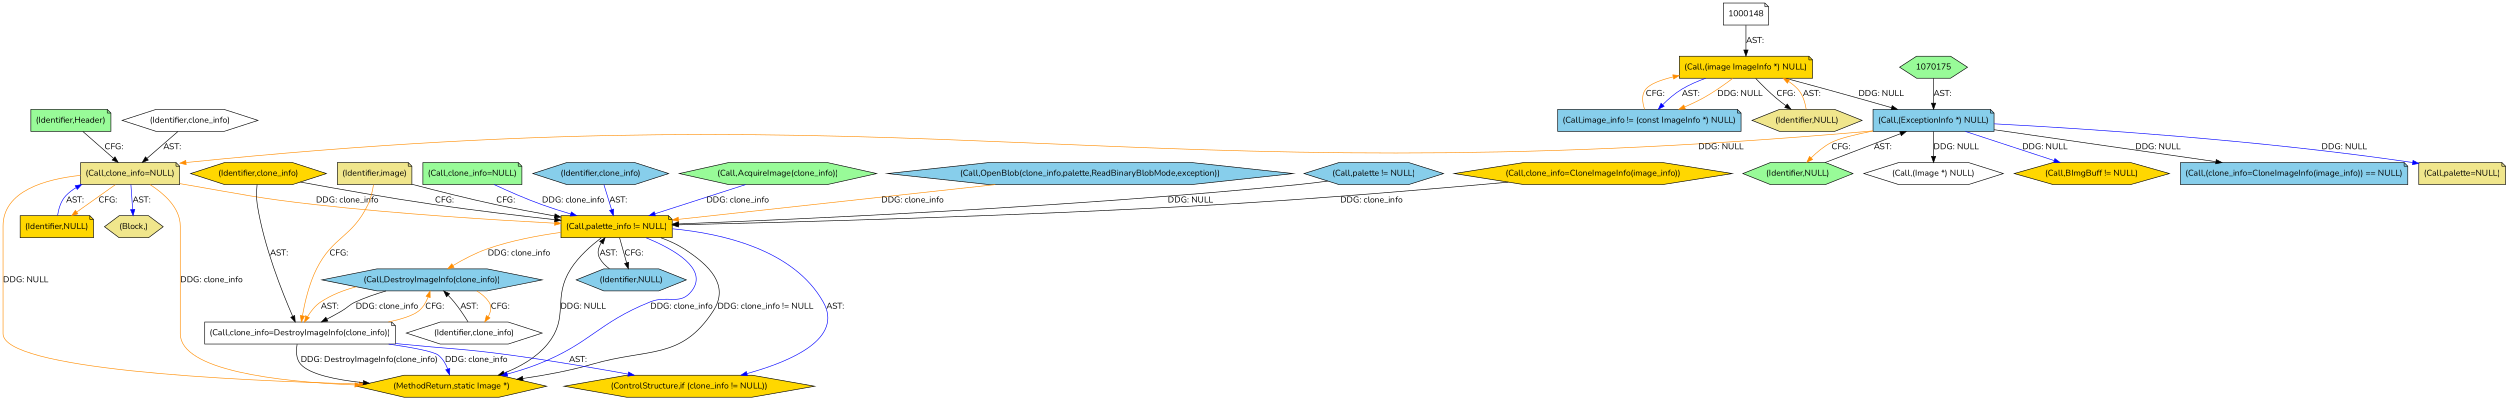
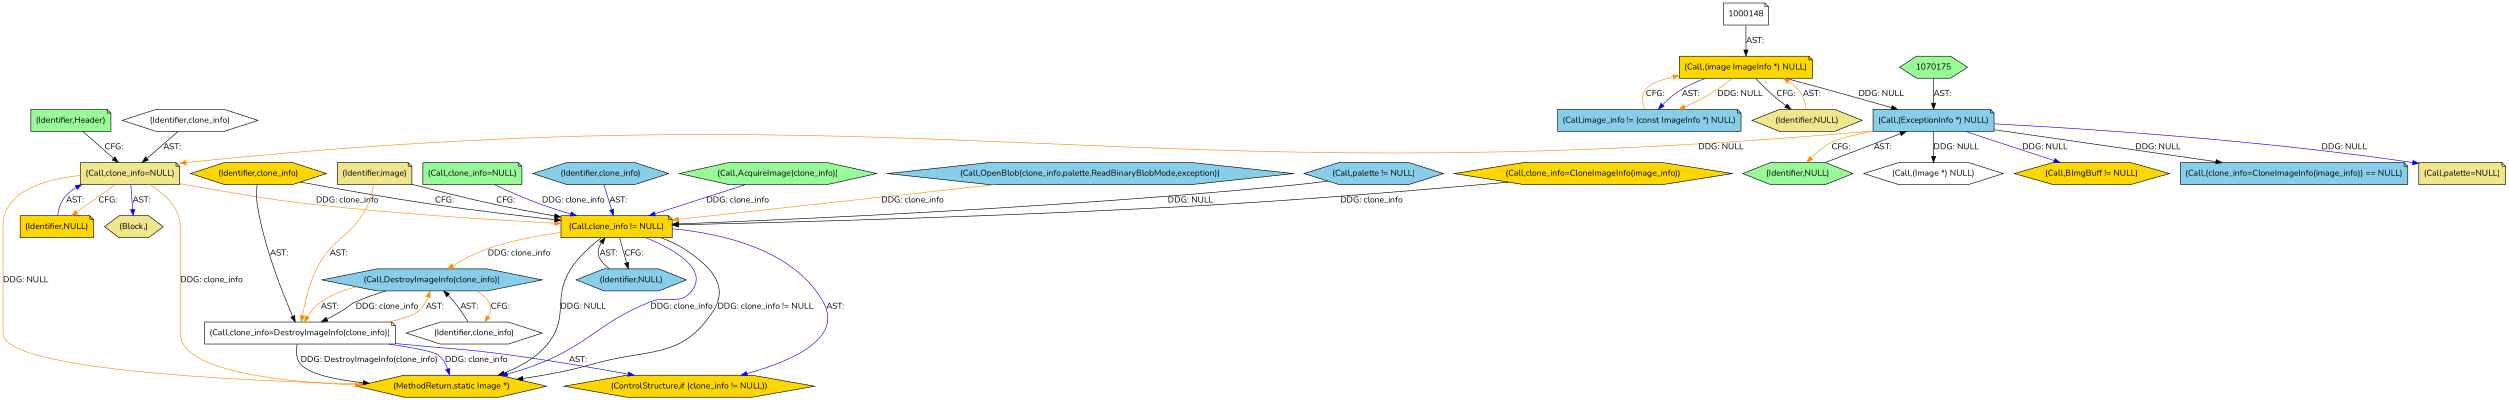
node "(Call,palette_info != NULL)": label "(Call,palette_info != NULL)" -> "(Call,clone_info != NULL)"
edge "(Identifier,image)" -> "(Call,clone_info=DestroyImageInfo(clone_info))": label "CFG: " -> "AST: "
edge "(Call,clone_info=DestroyImageInfo(clone_info))" -> "(Call,DestroyImageInfo(clone_info))": label "CFG: " -> "AST: "
